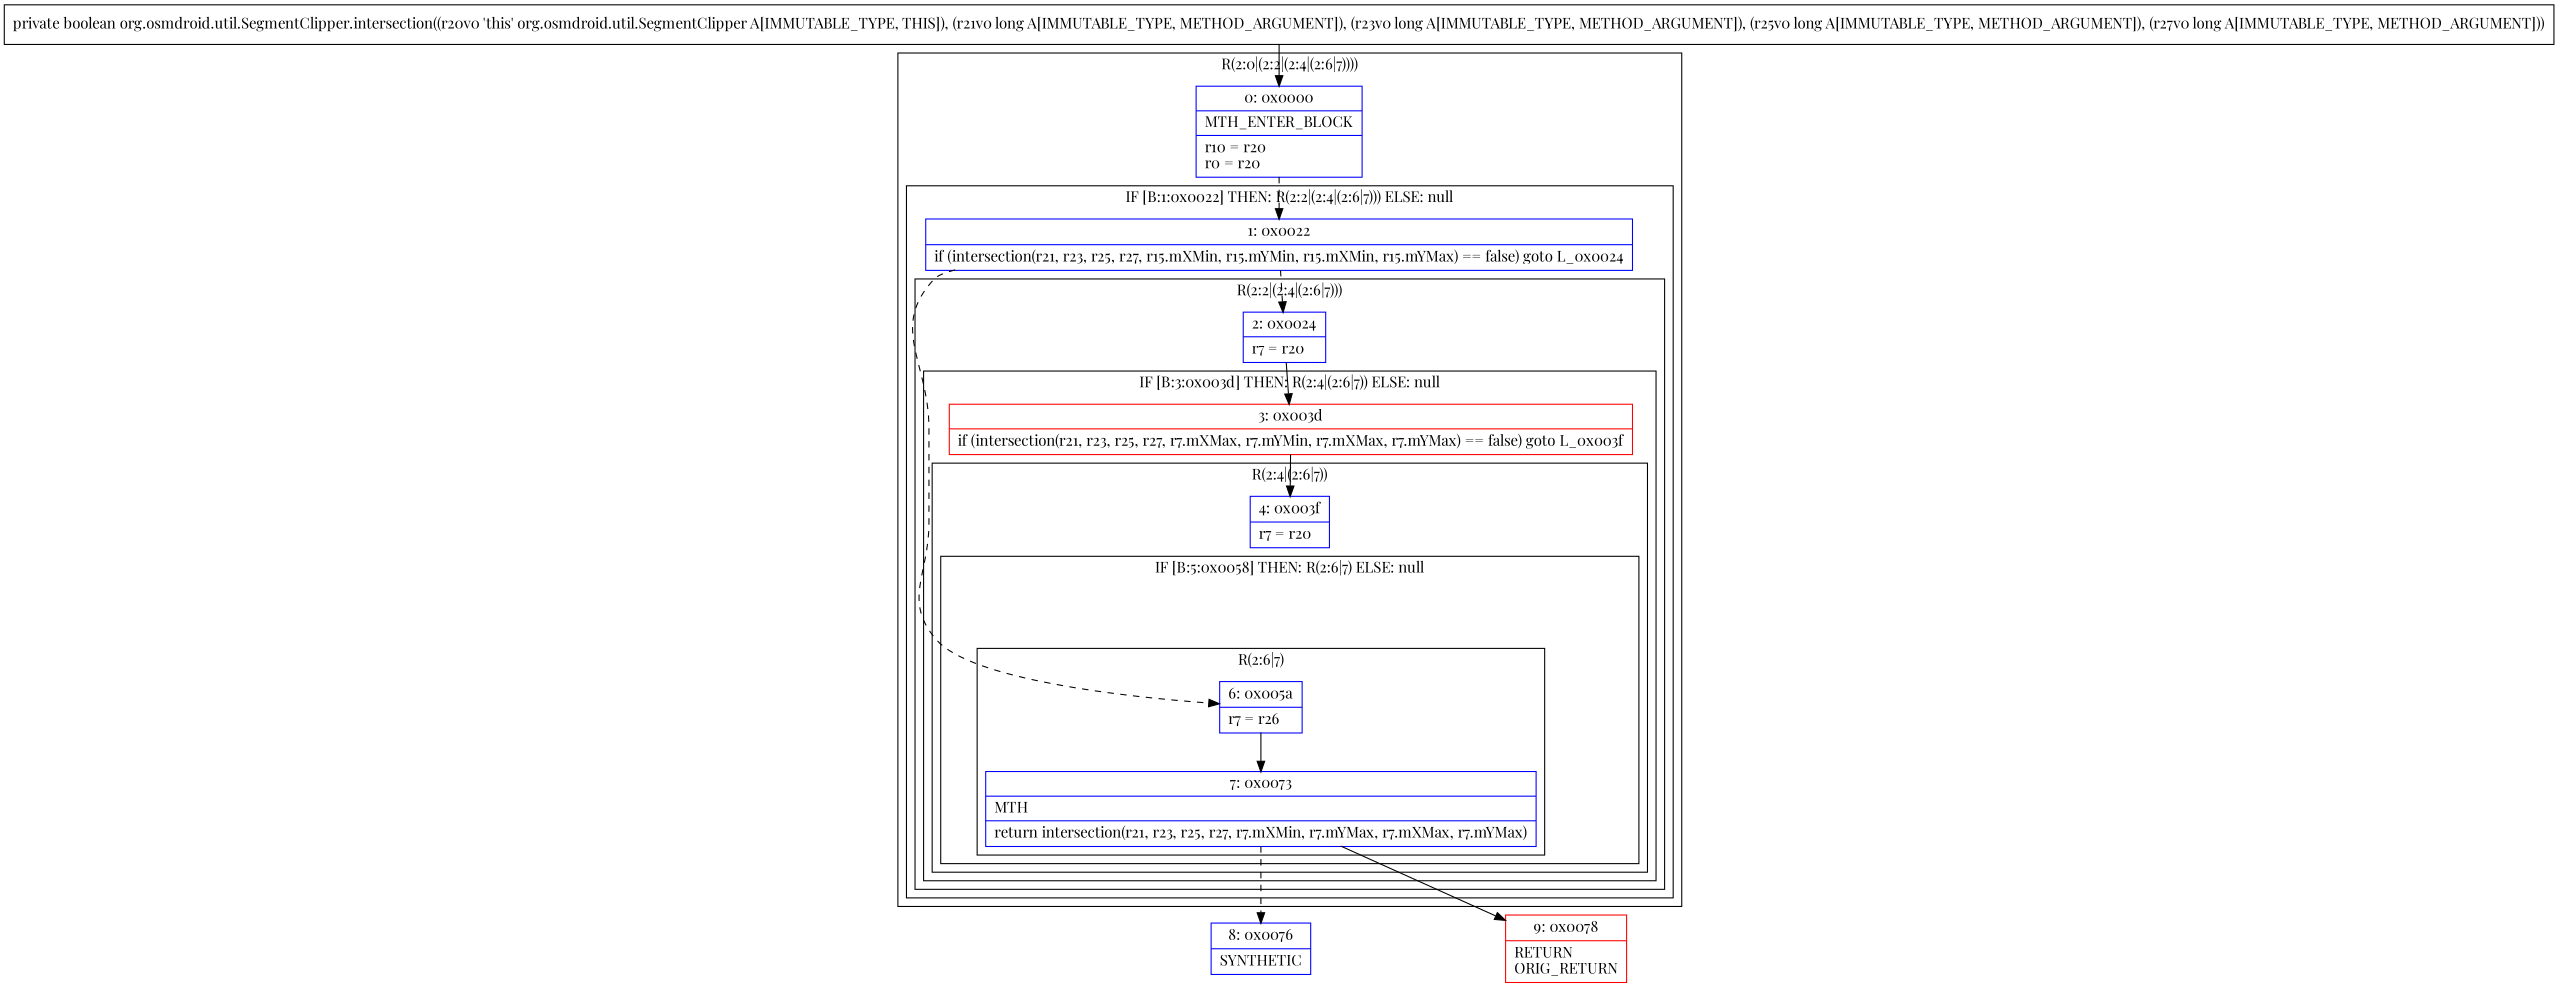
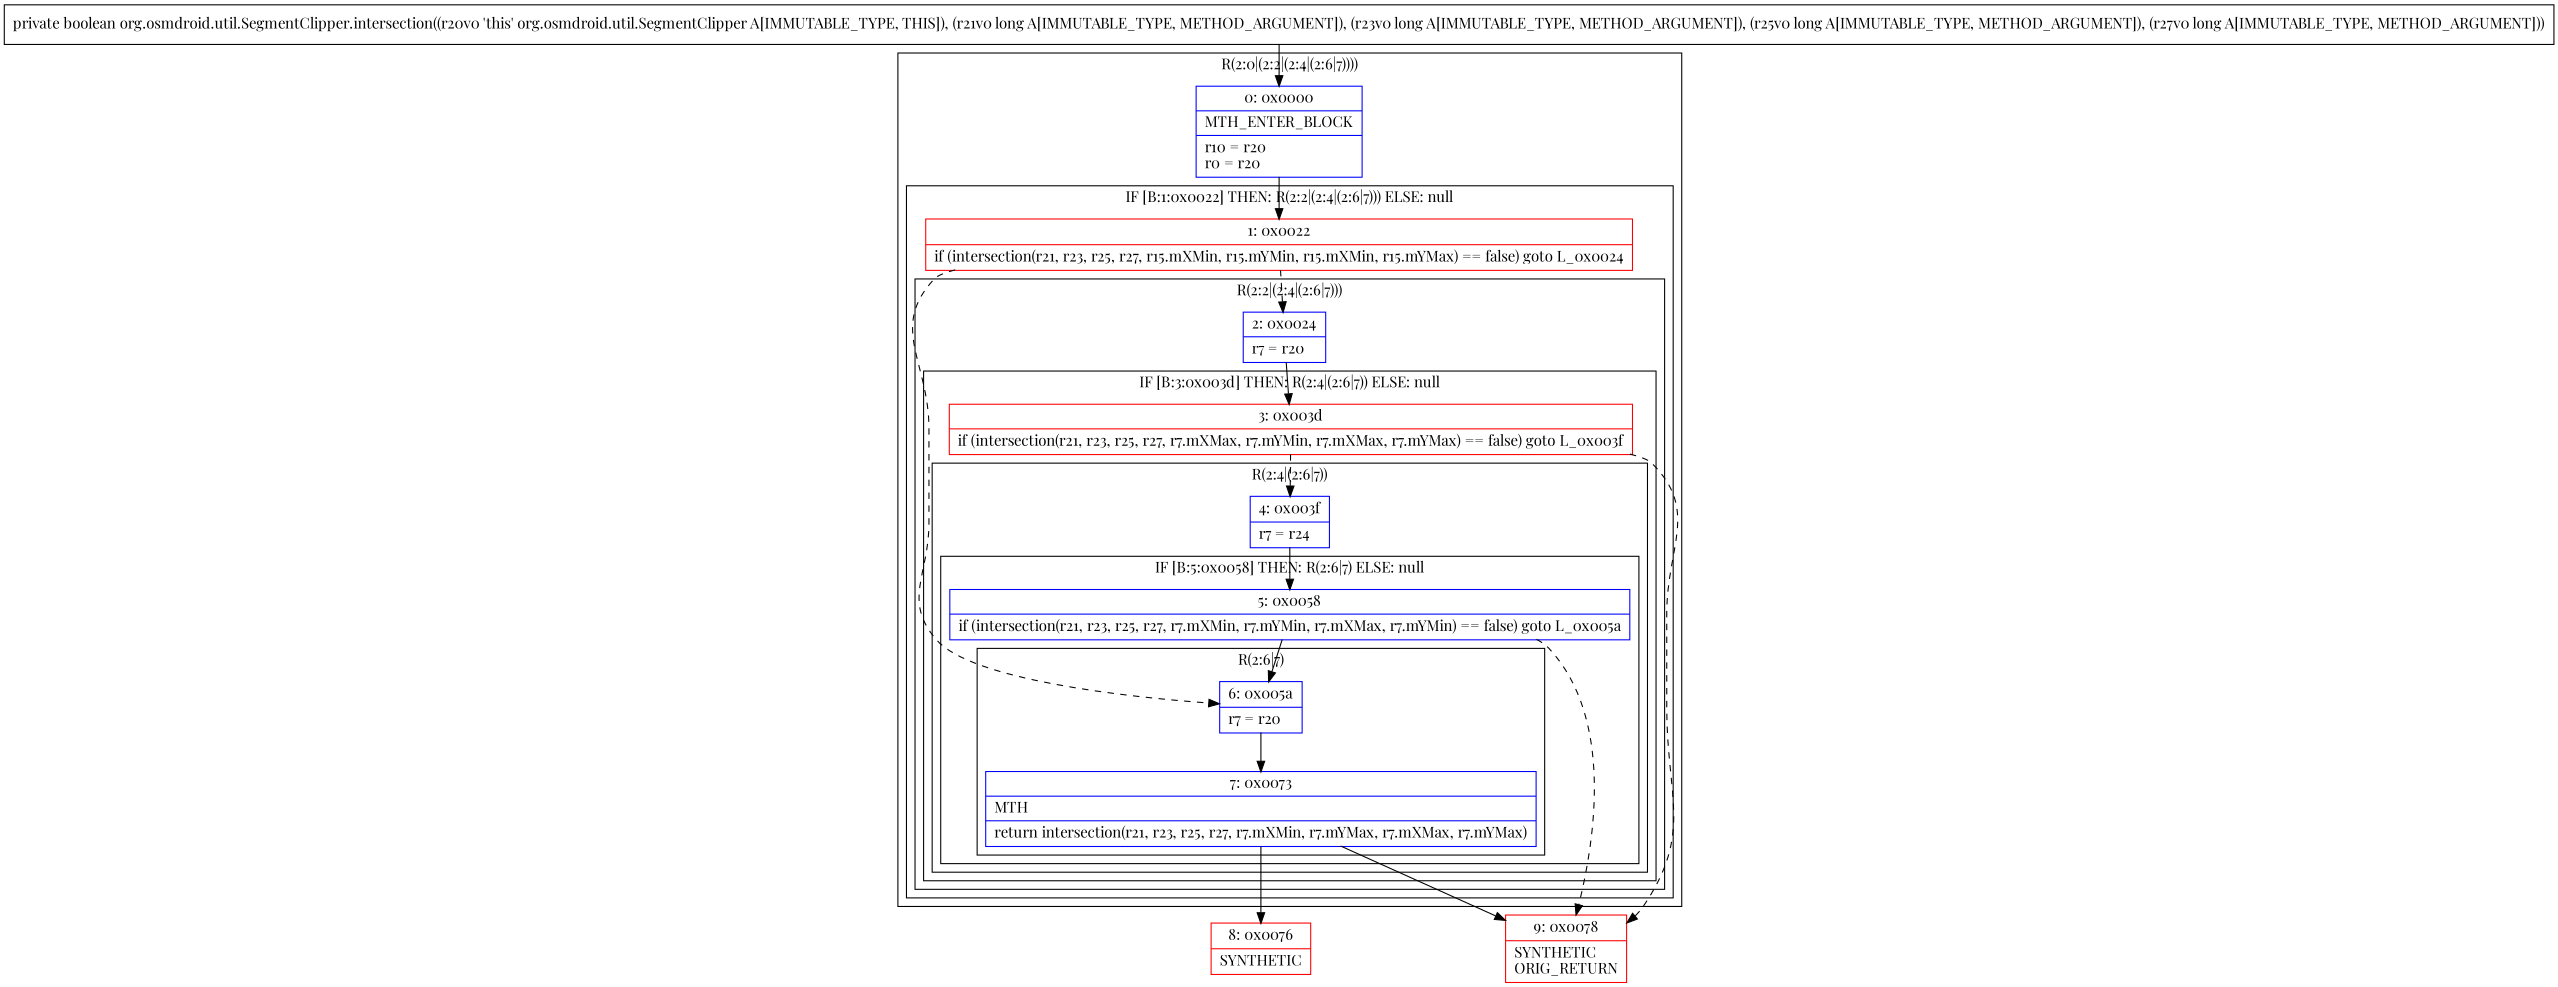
edge "0: 0x0000" -> "1: 0x0022": style dashed -> solid
node "1: 0x0022": color blue -> red
edge "3: 0x003d" -> "4: 0x003f": style solid -> dashed
node "4: 0x003f": text "r7 = r20" -> "r7 = r24"
node "5: 0x0058": added
edge "3: 0x003d" -> "9: 0x0078": added
node "6: 0x005a": text "r7 = r26" -> "r7 = r20"
edge "7: 0x0073" -> "8: 0x0076": style dashed -> solid
node "8: 0x0076": color blue -> red
node "9: 0x0078": text "RETURN" -> "SYNTHETIC"
